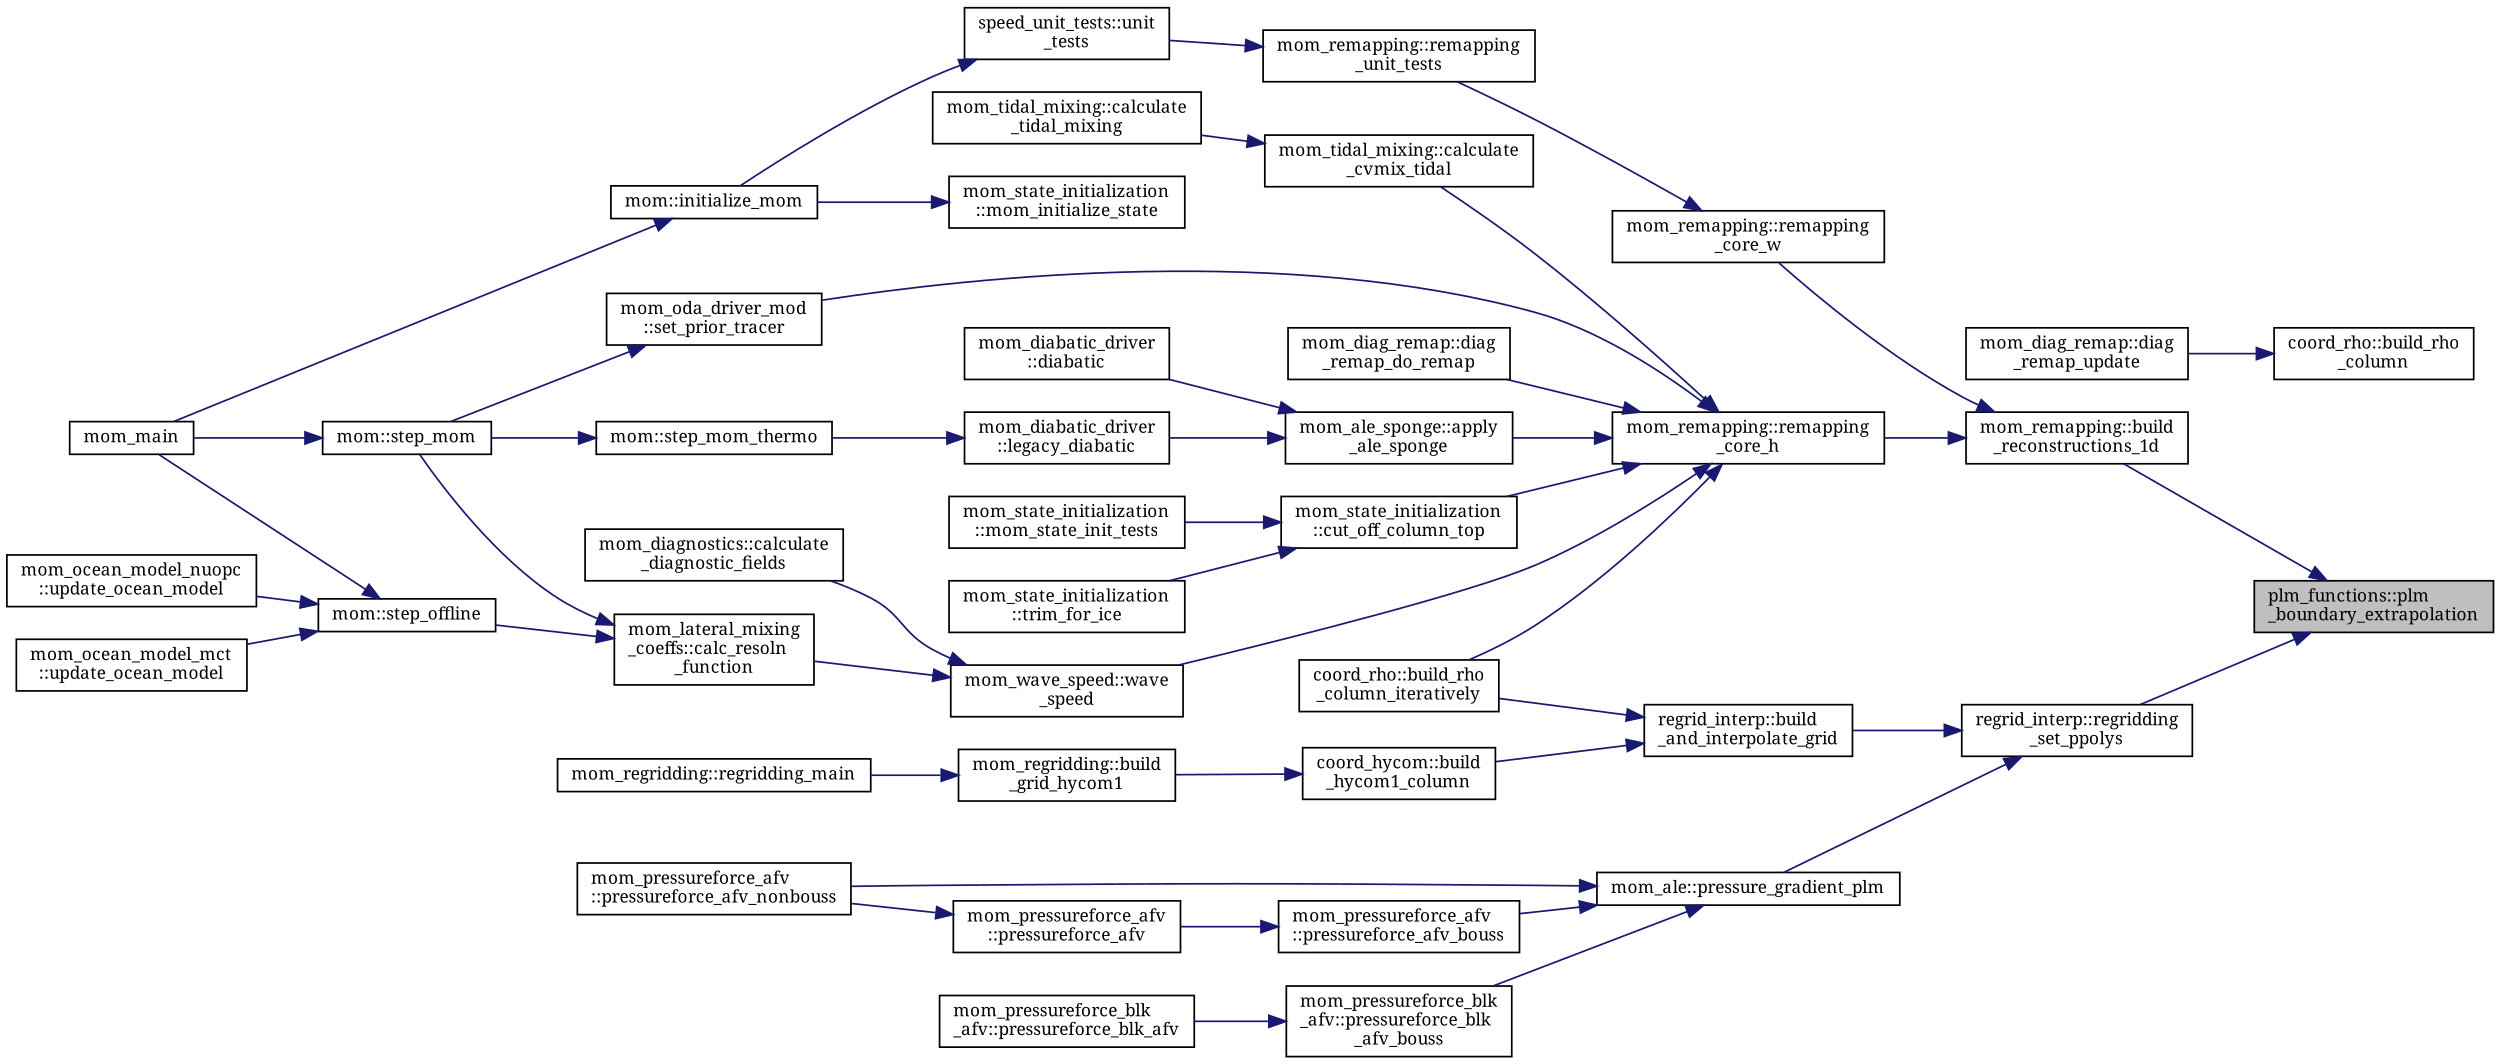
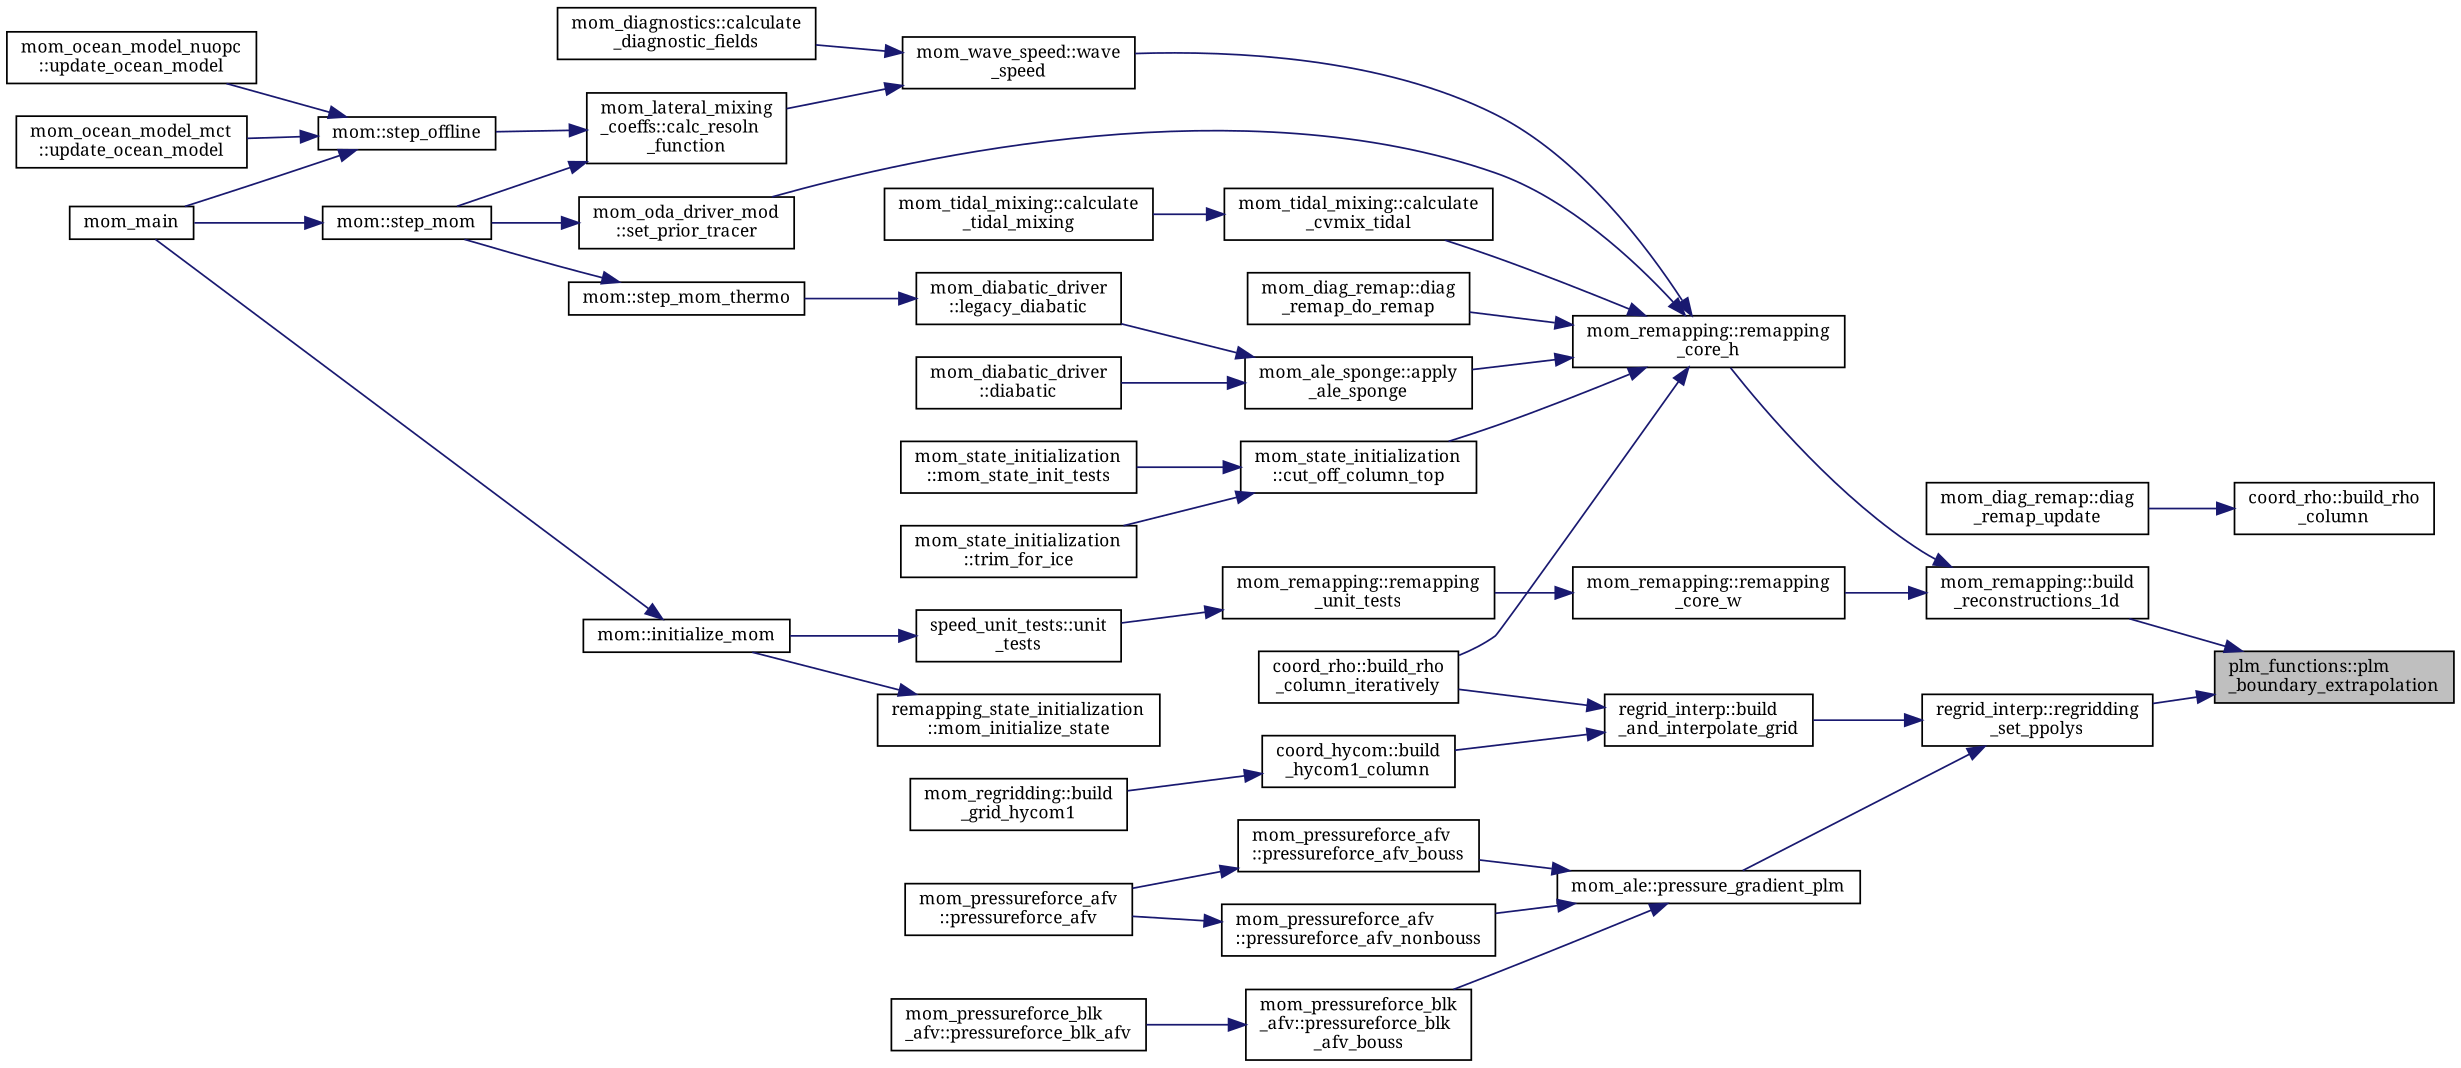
node "mom_state_initialization ::mom_initialize_state": label "mom_state_initialization ::mom_initialize_state" -> "remapping_state_initialization ::mom_initialize_state"
node "mom_regridding::regridding_main": removed
edge "mom_pressureforce_afv ::pressureforce_afv_nonbouss" -> "mom_pressureforce_afv ::pressureforce_afv": reversed
